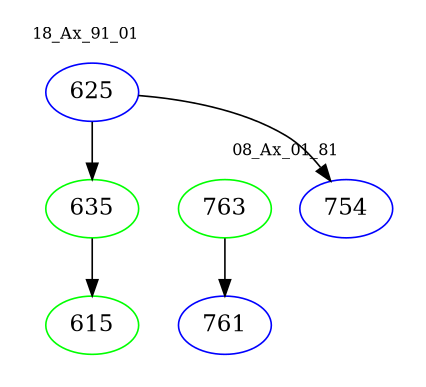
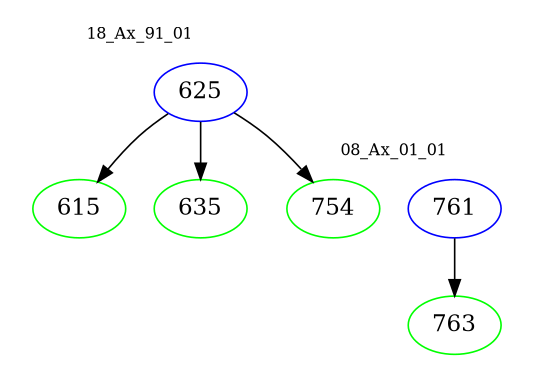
cluster "08_Ax_01_81": label "08_Ax_01_81" -> "08_Ax_01_01"
node "754": color blue -> green
edge "635" -> "615": now "625" -> "615"
edge "763" -> "761": reversed
